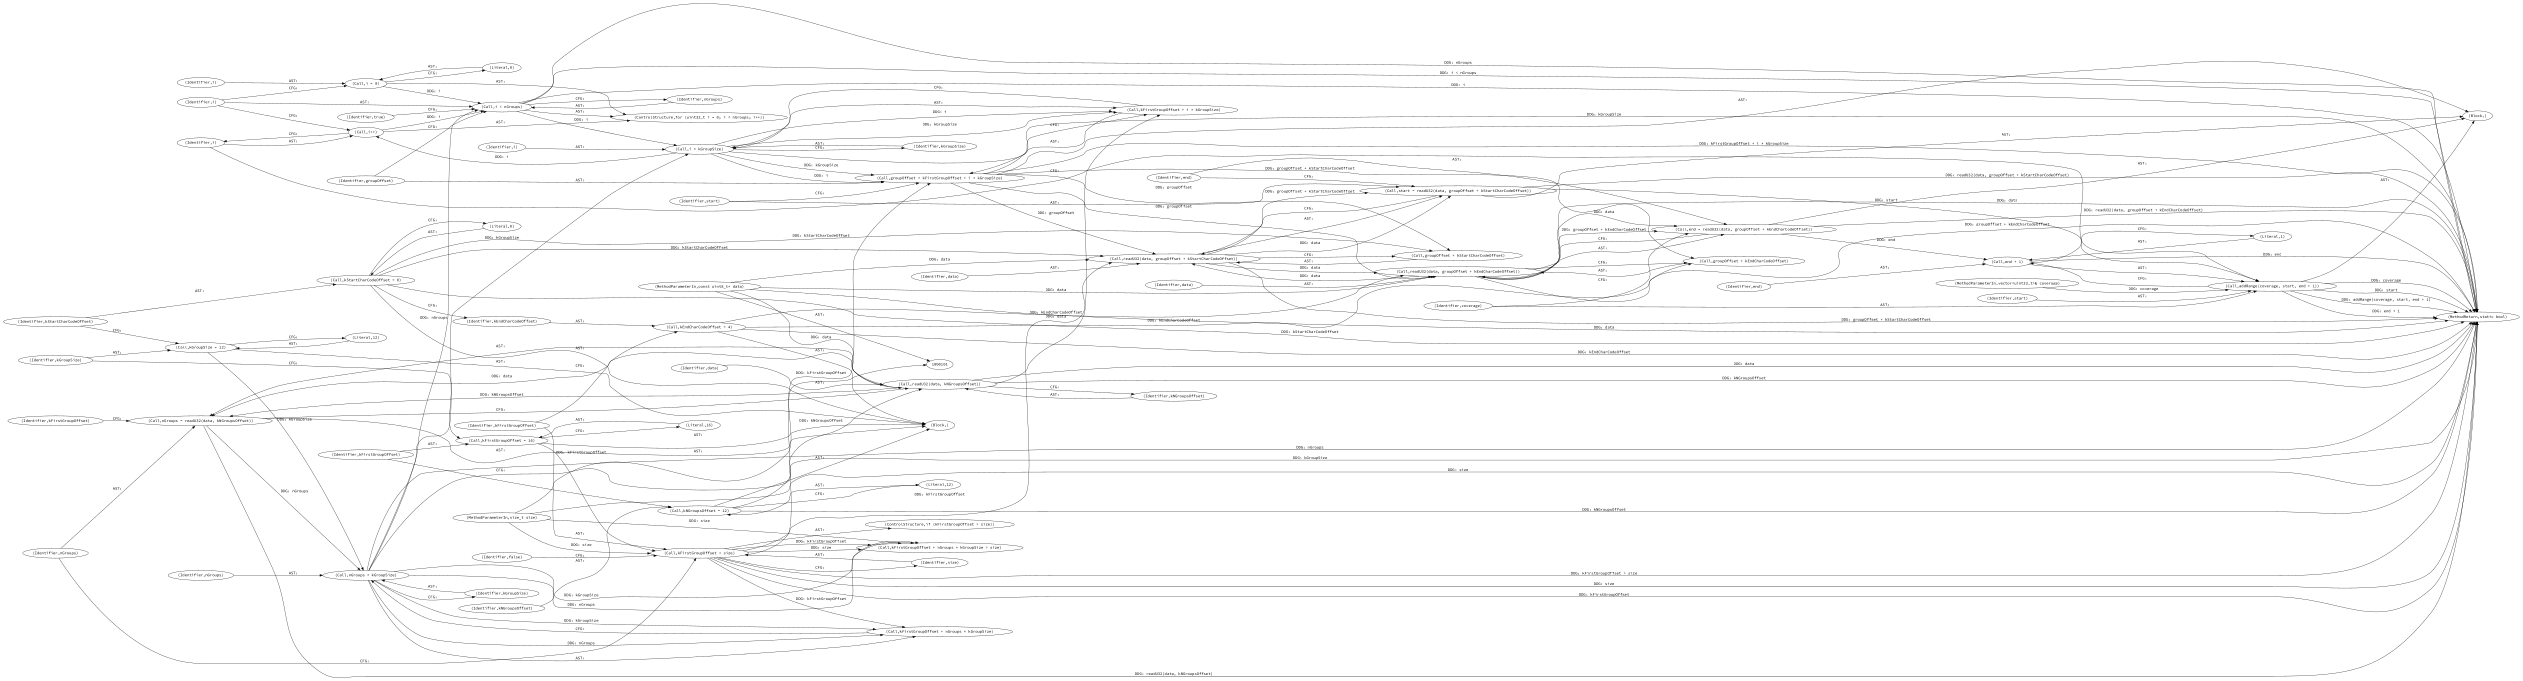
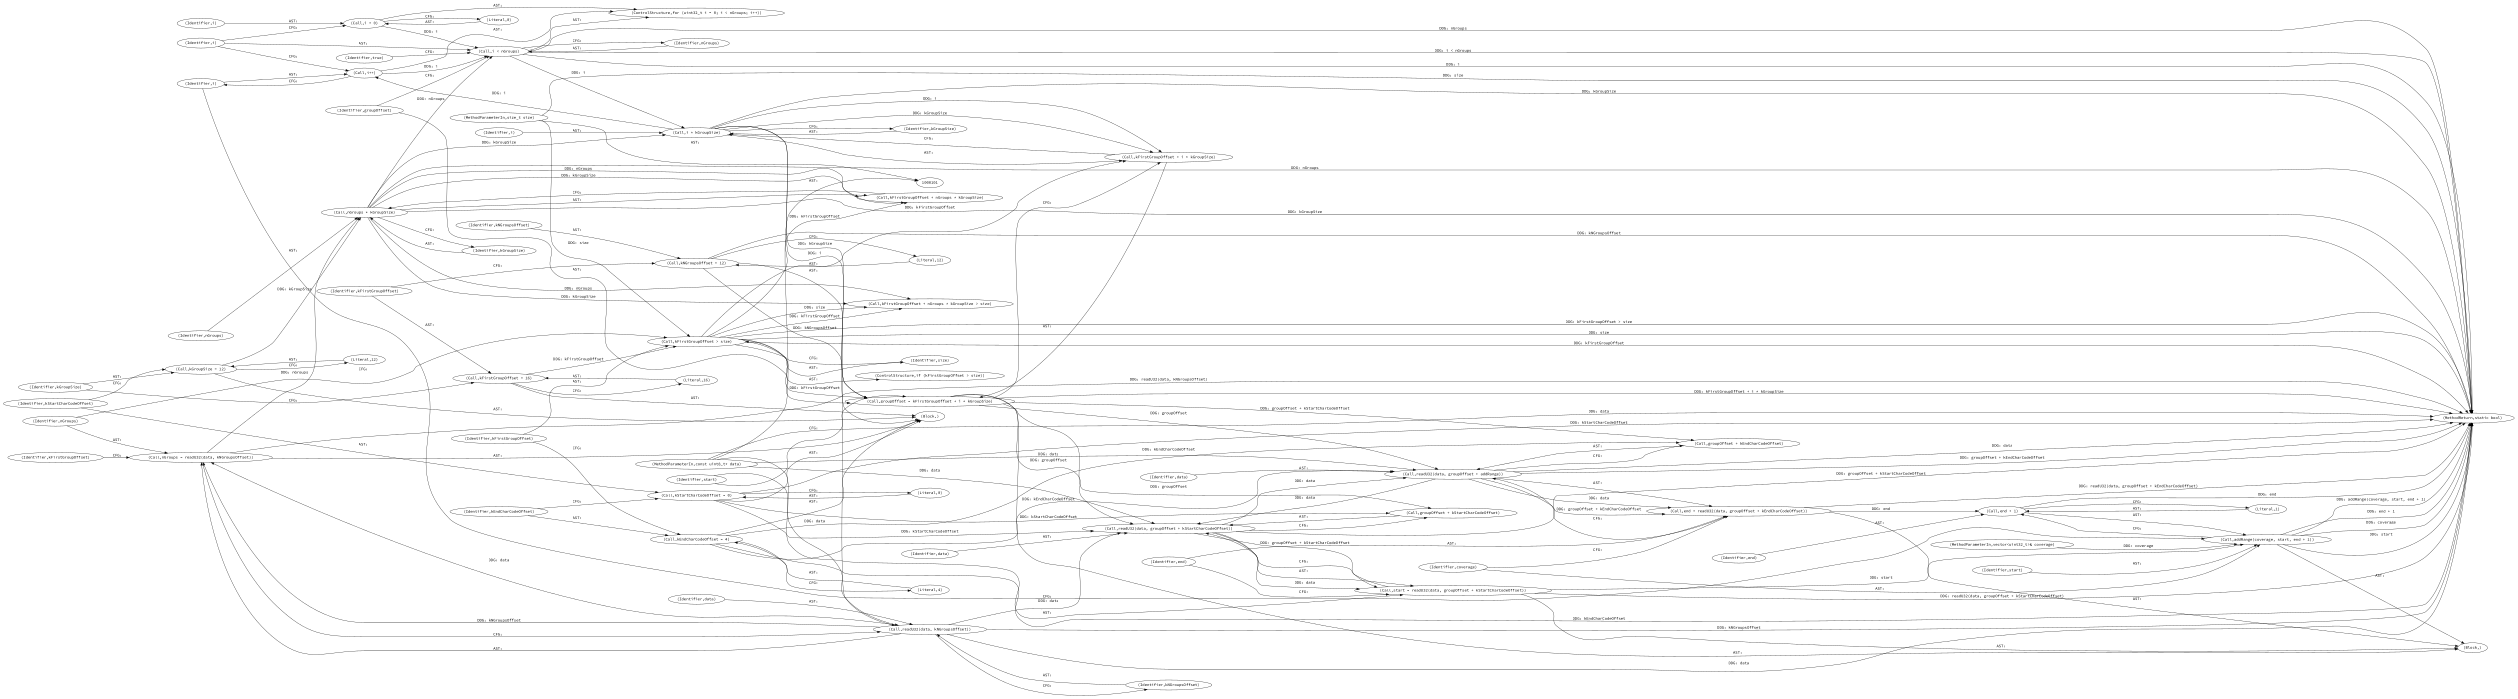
node "(Call,readU32(data, groupOffset + kEndCharCodeOffset))": label "(Call,readU32(data, groupOffset + kEndCharCodeOffset))" -> "(Call,readU32(data, groupOffset + addRange))"
edge "(Call,kStartCharCodeOffset = 0)" -> "(Identifier,kEndCharCodeOffset)": reversed
edge "(MethodParameterIn,size_t size)" -> "(Call,kFirstGroupOffset + nGroups * kGroupSize > size)": removed, label "DDG: size"
node "(Identifier,false)": removed
node "(Literal,4)": added
